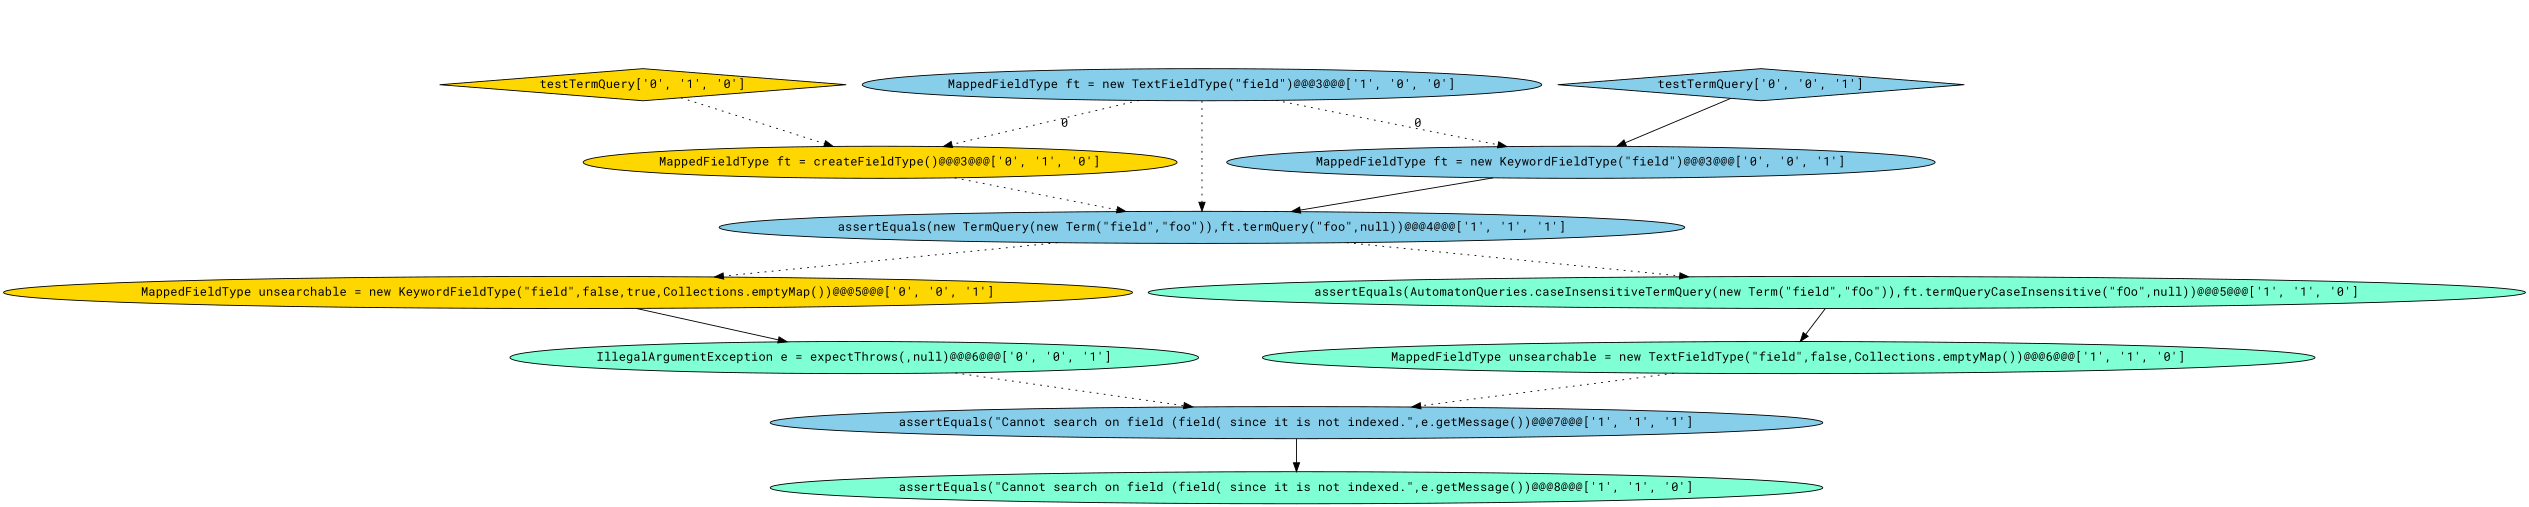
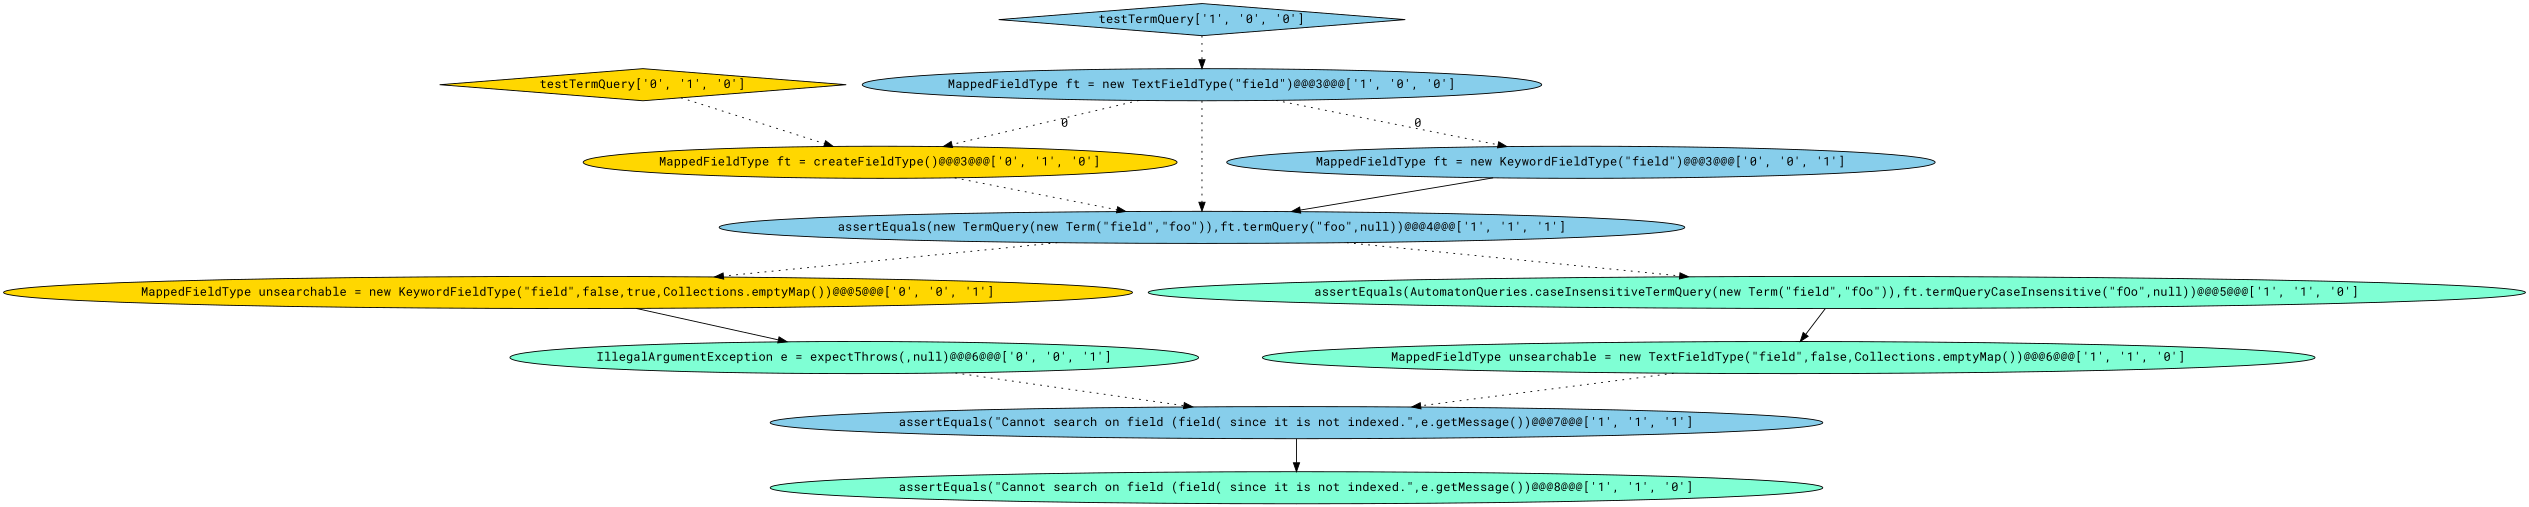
node "testTermQuery['1', '0', '0']": added
node "testTermQuery['0', '0', '1']": removed
